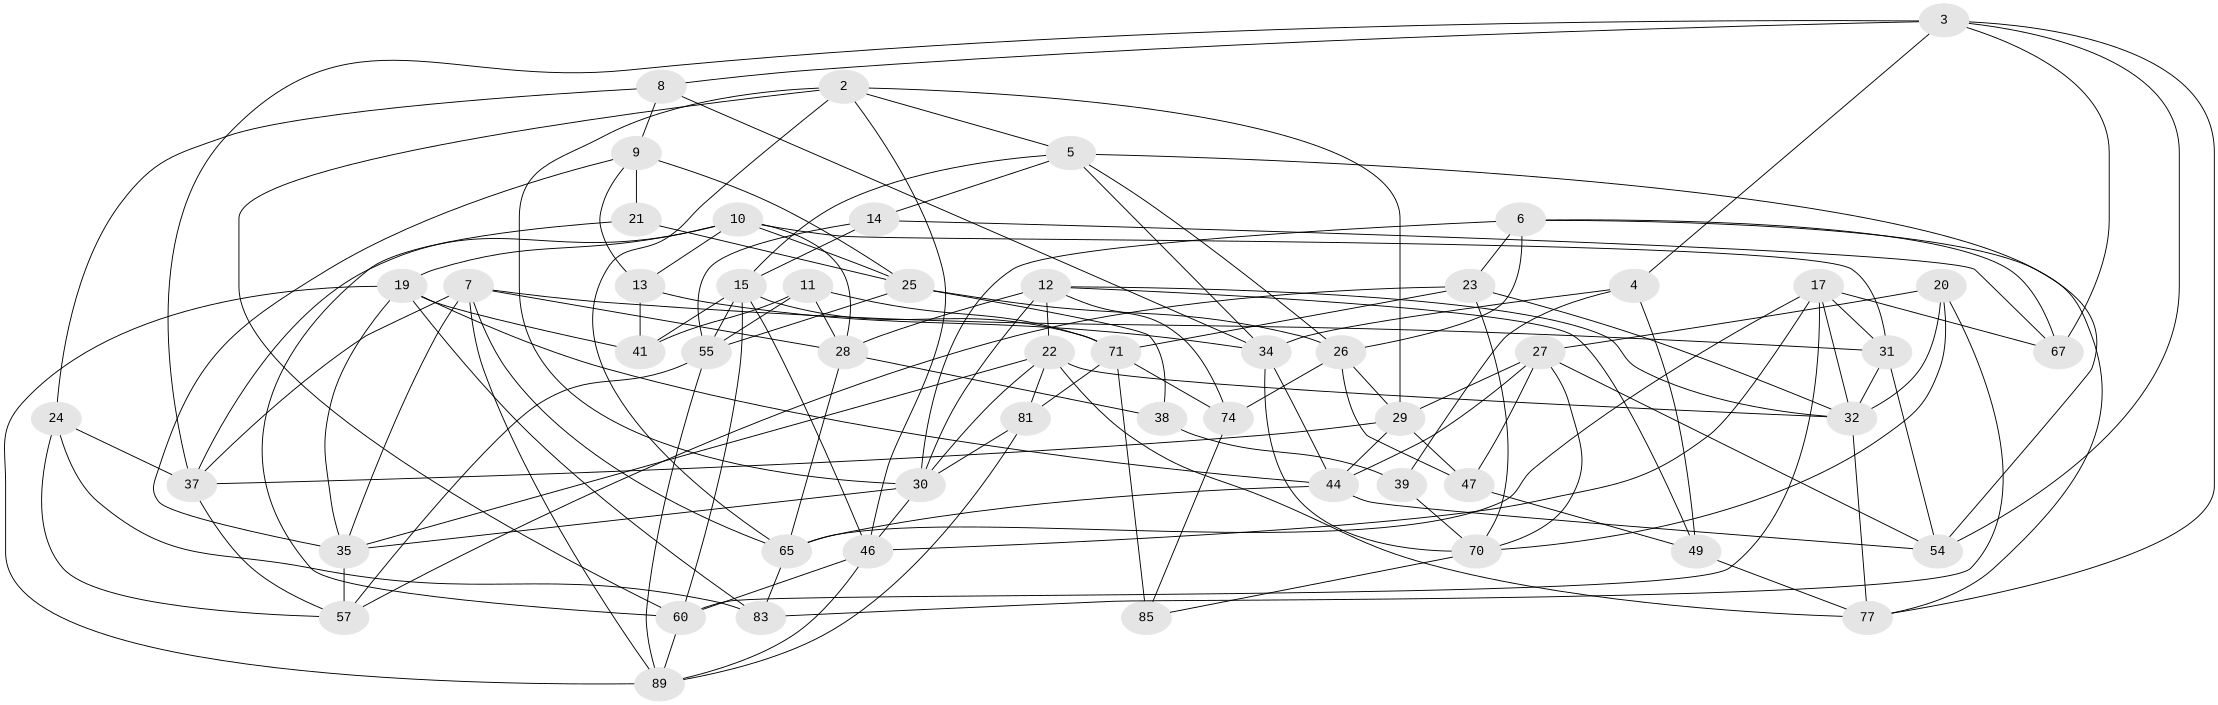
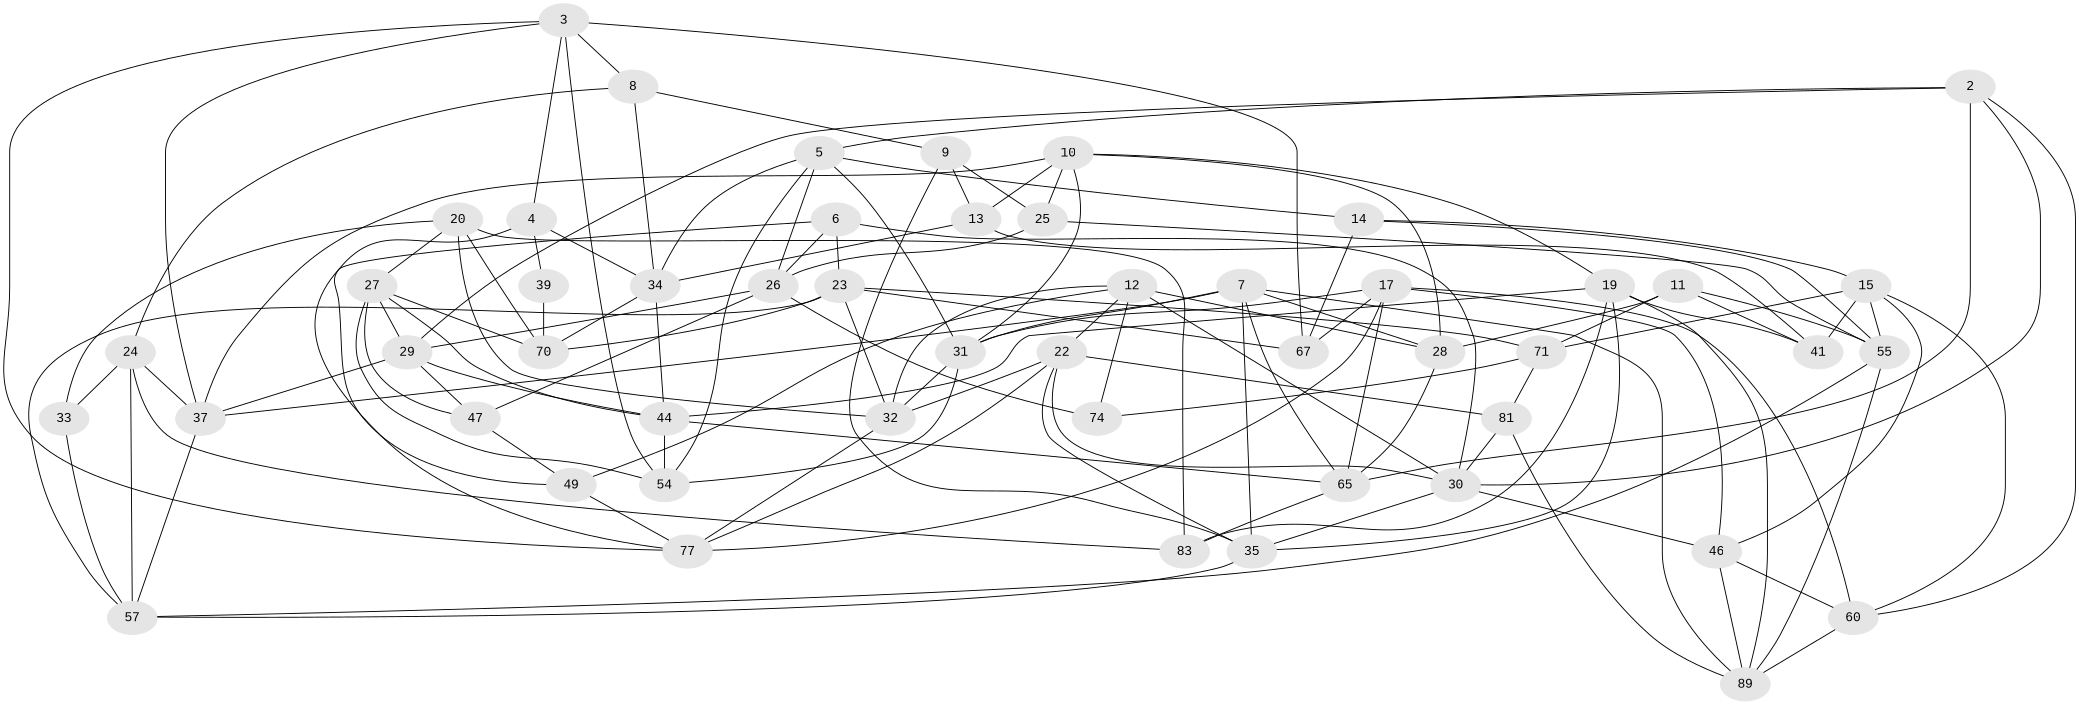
edge "5" -- "15": now "5" -- "31"
node "21": removed
edge "6" -- "67": now "23" -- "67"
edge "2" -- "46": removed
edge "17" -- "32": now "17" -- "77"
node "33": added
node "38": removed
node "85": removed
